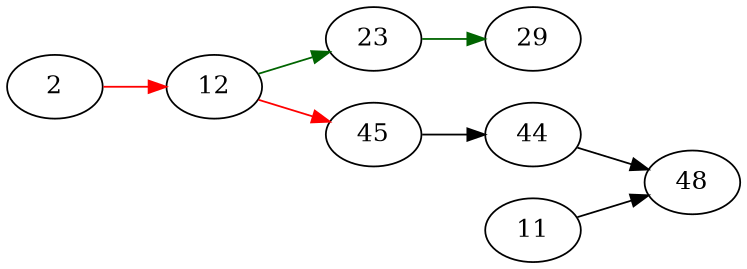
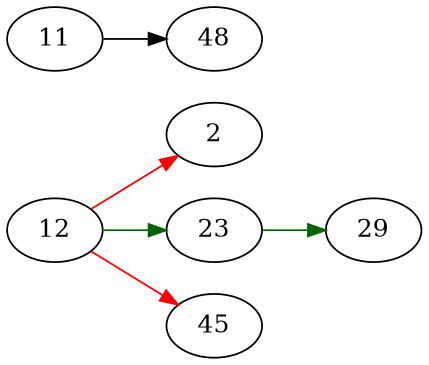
edge "2" -> "12": reversed
node "44": removed
